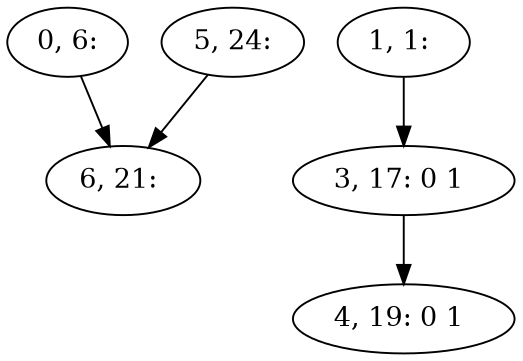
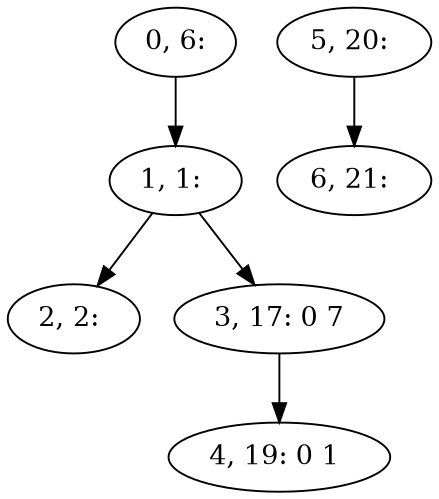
node "5, 24:": label "5, 24:" -> "5, 20:"
edge "0, 6:" -> "6, 21:": now "0, 6:" -> "1, 1:"
node "3, 17: 0 1": label "3, 17: 0 1" -> "3, 17: 0 7"
node "2, 2:": added
